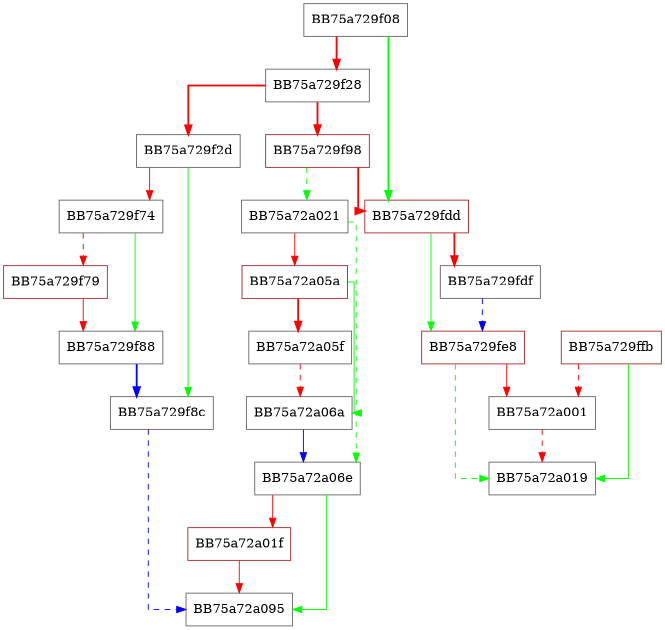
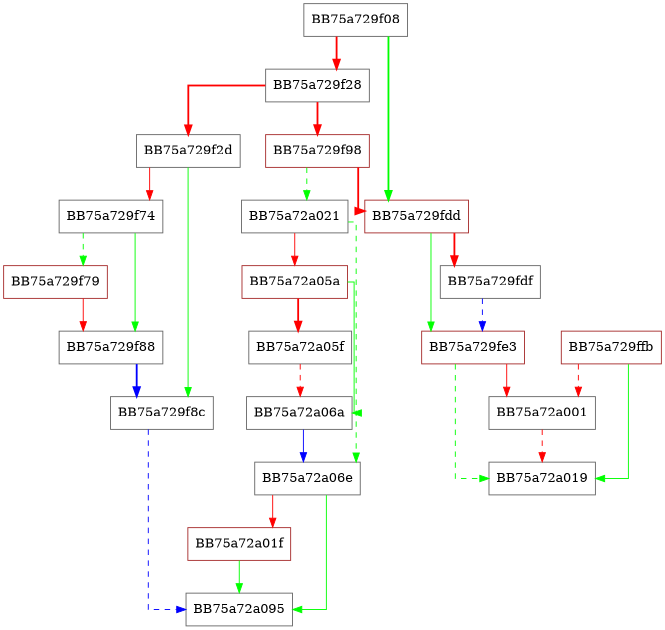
edge "BB75a729f74" -> "BB75a729f79": color red -> green
node "BB75a729fe8": label "BB75a729fe8" -> "BB75a729fe3"
edge "BB75a72a01f" -> "BB75a72a095": color red -> green
